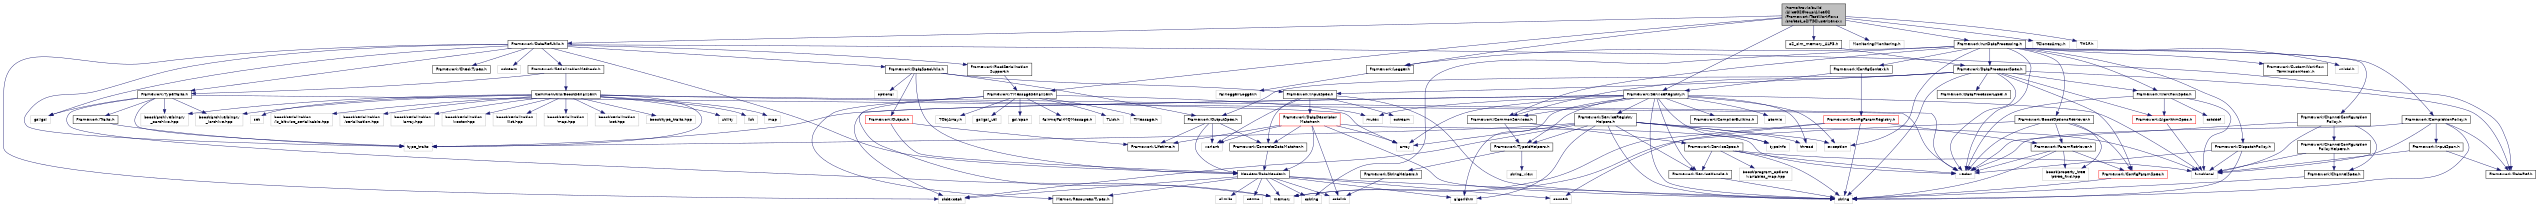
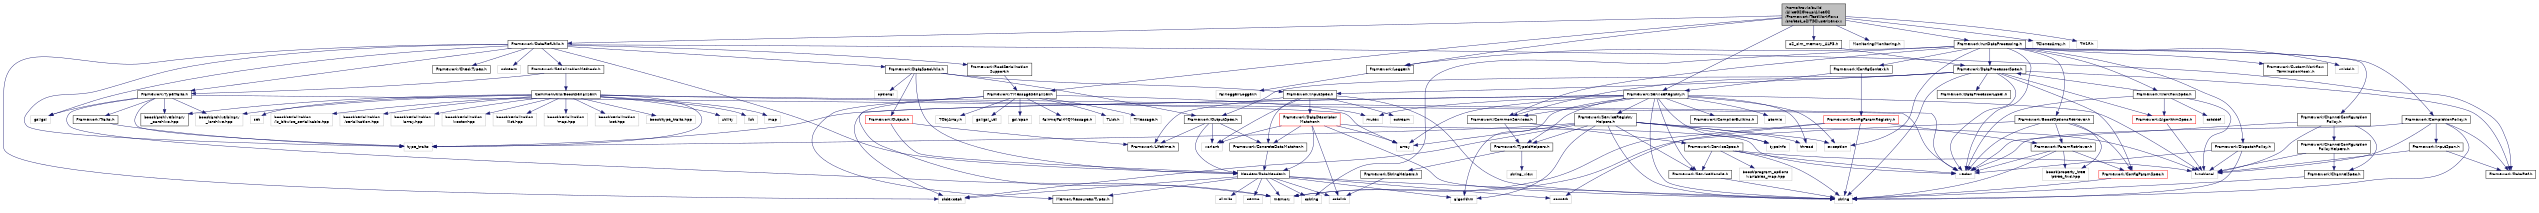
edge "Framework/DataProcessorSpec.h" -> "Framework/WorkflowSpec.h": reversed
node "boost/archive/binary _oarchive.hpp": color grey75 -> black
edge "Framework/DataDescriptor Matcher.h" -> "Framework/Lifetime.h": now "Framework/InputSpec.h" -> "Framework/Lifetime.h"
